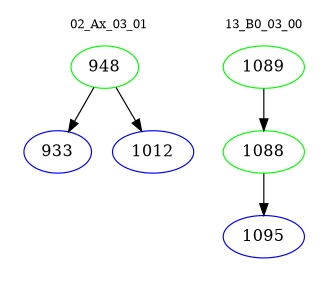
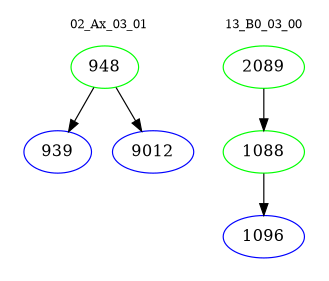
node "1089": label "1089" -> "2089"
node "933": label "933" -> "939"
node "1012": label "1012" -> "9012"
node "1095": label "1095" -> "1096"
